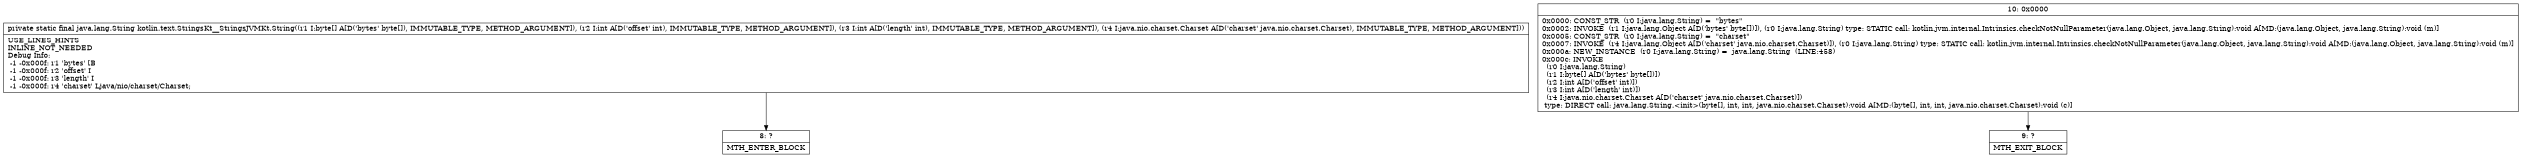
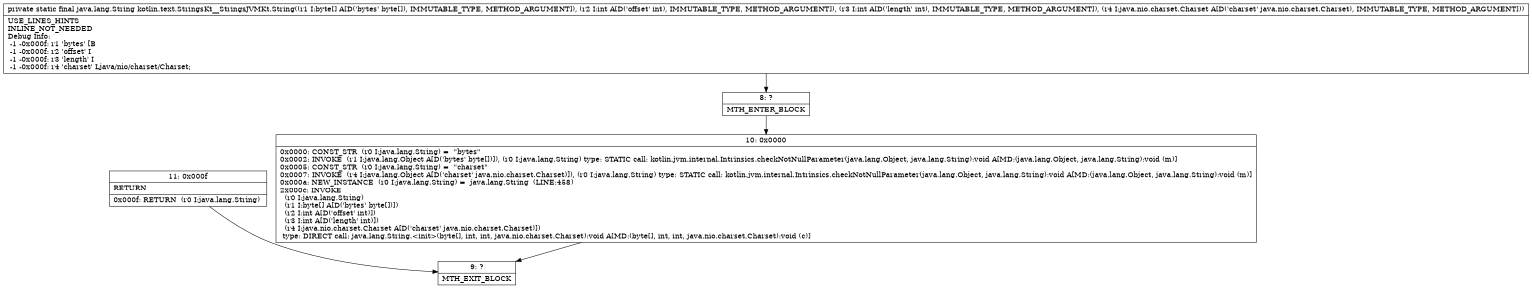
node "10: 0x0000": text "0x000c: INVOKE" -> "2x000c: INVOKE"
edge "8: ?" -> "10: 0x0000": added
node "11: 0x000f": added
